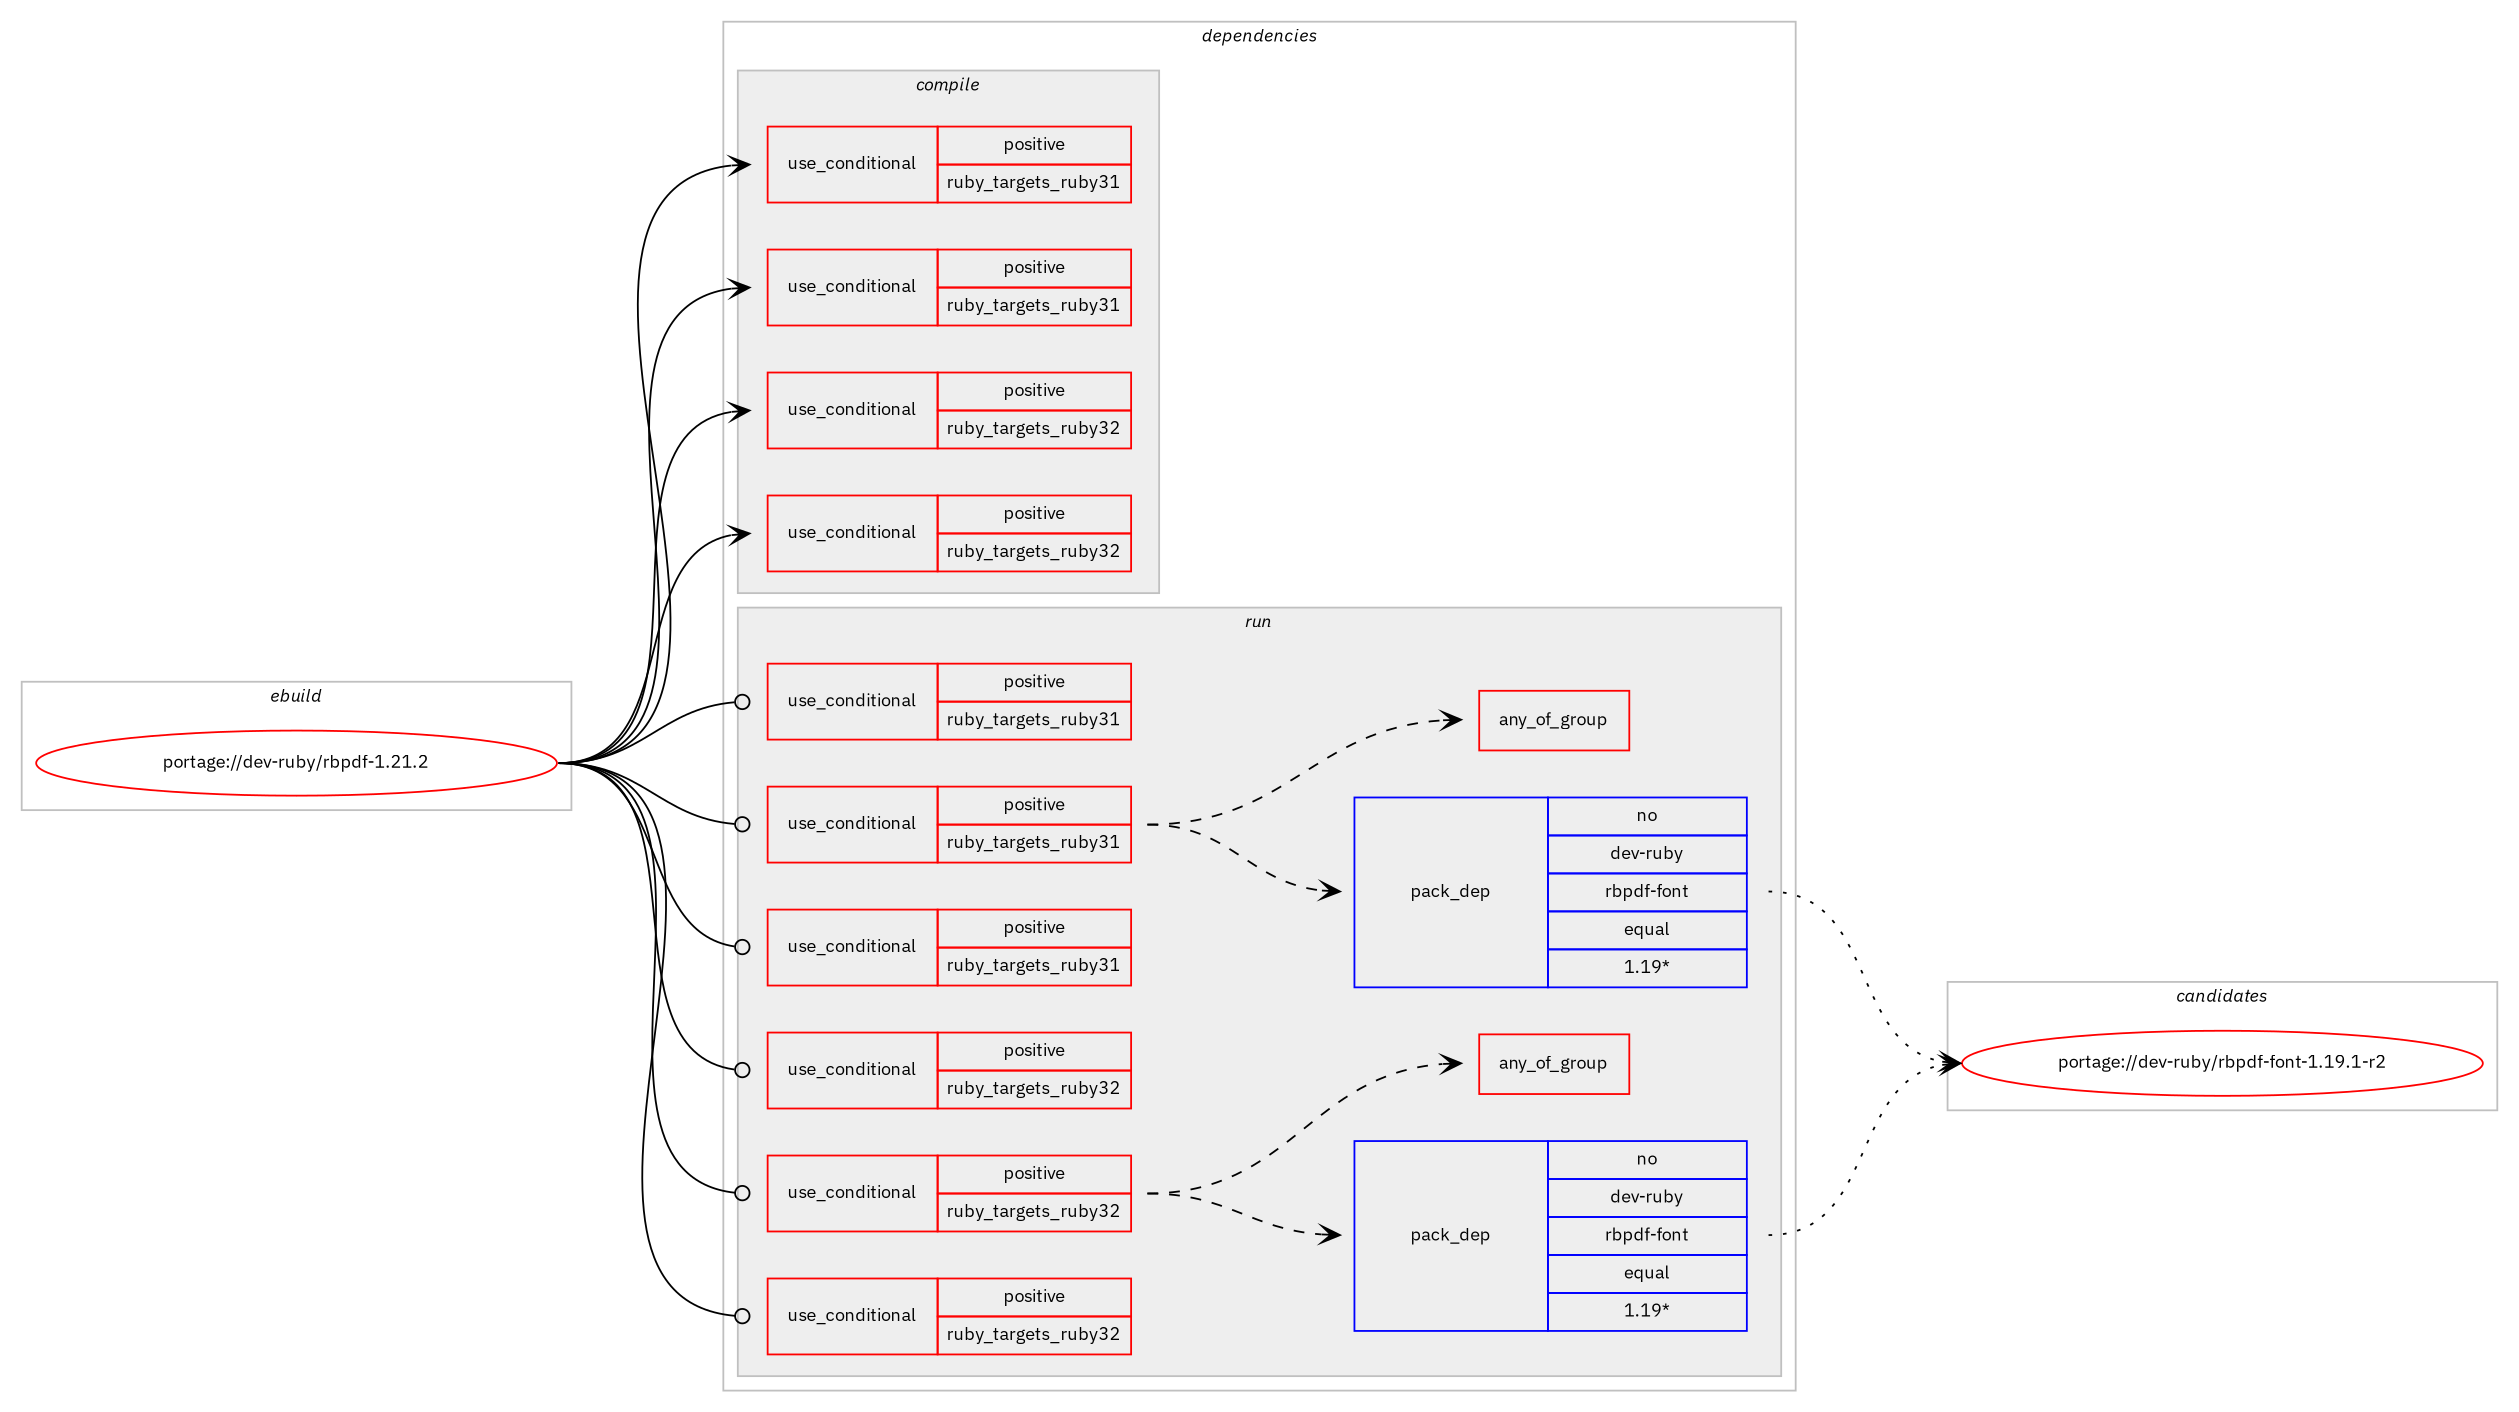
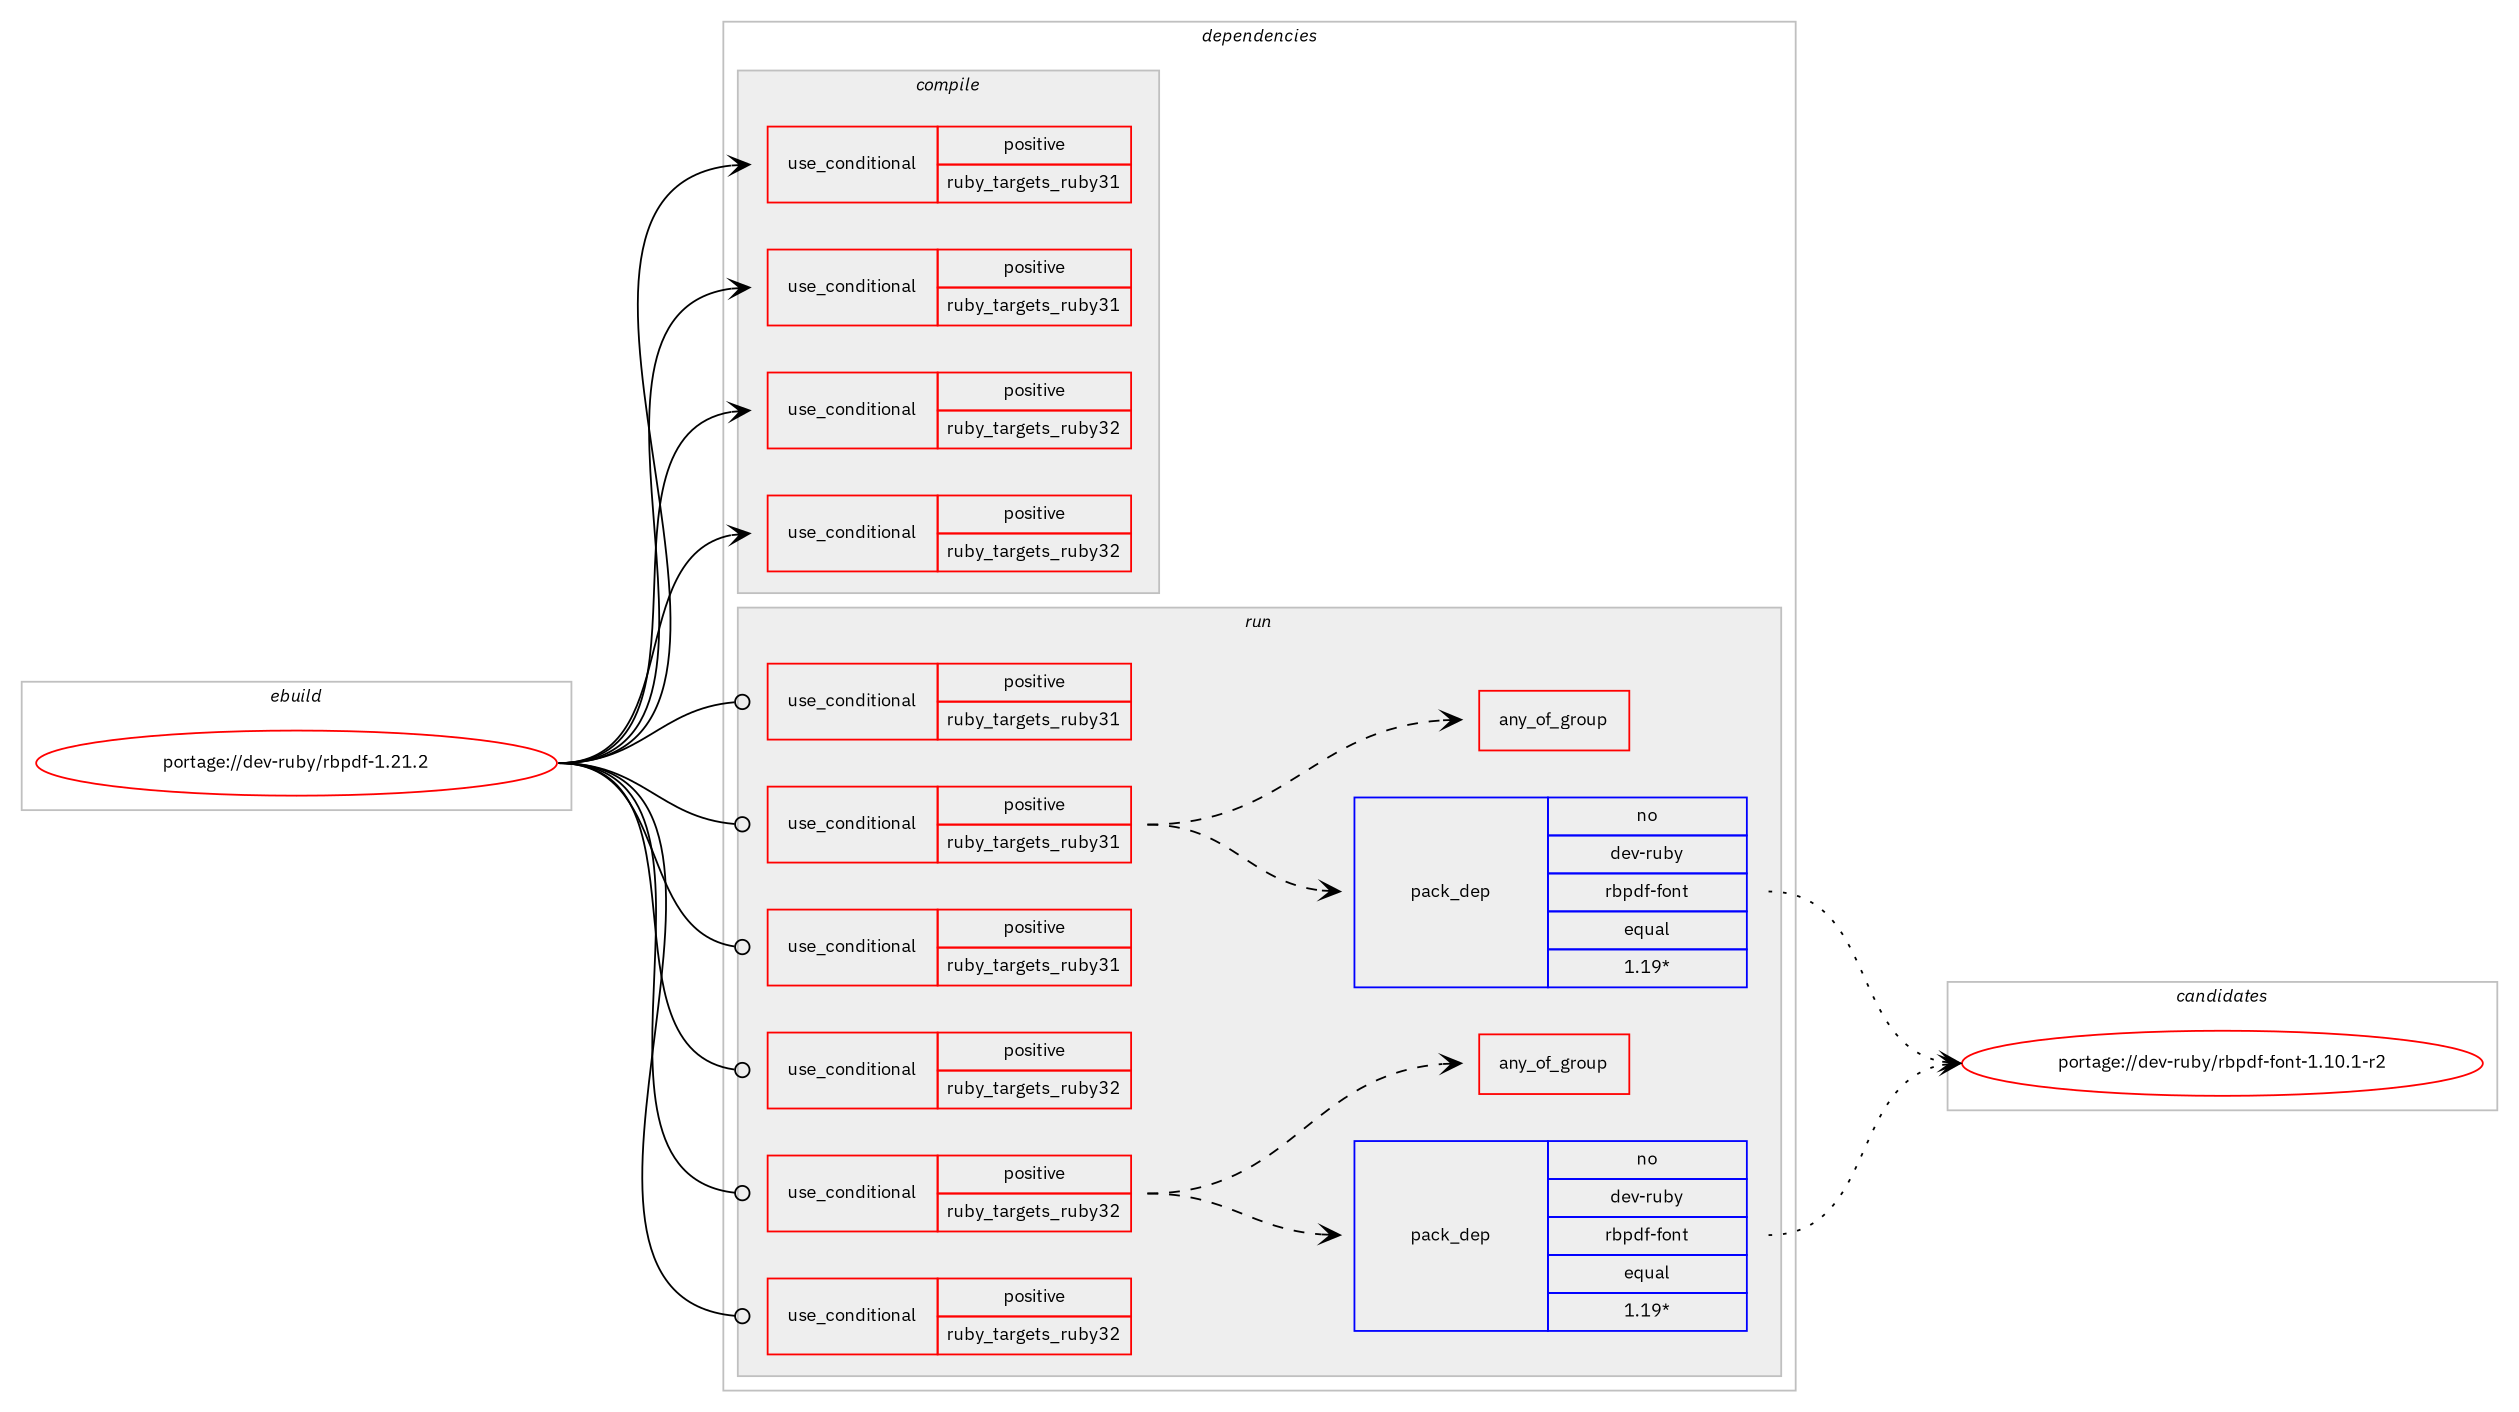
node "portage://dev-ruby/rbpdf-font-1.19.1-r2": label "portage://dev-ruby/rbpdf-font-1.19.1-r2" -> "portage://dev-ruby/rbpdf-font-1.10.1-r2"
